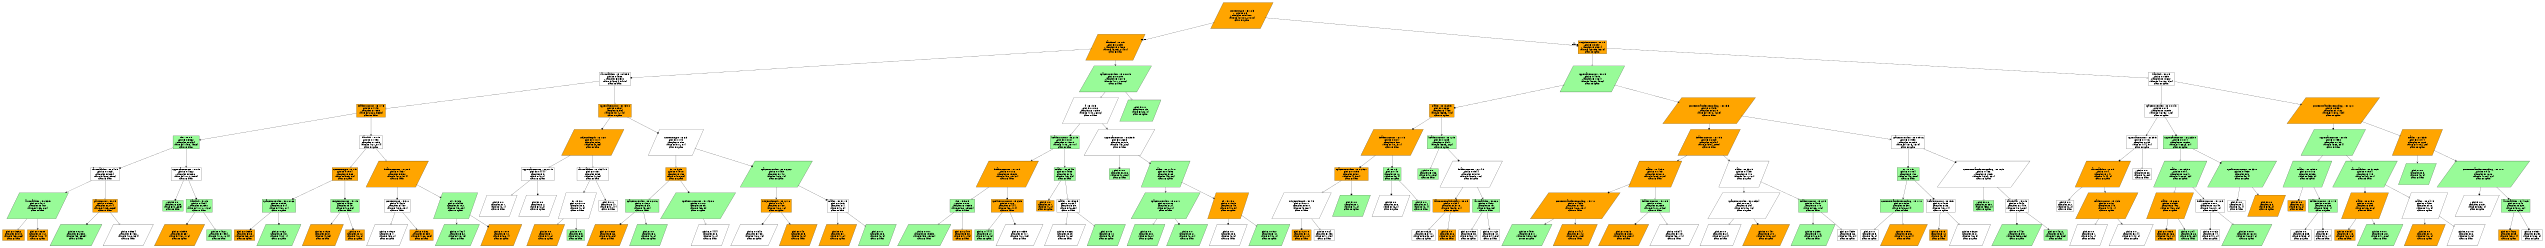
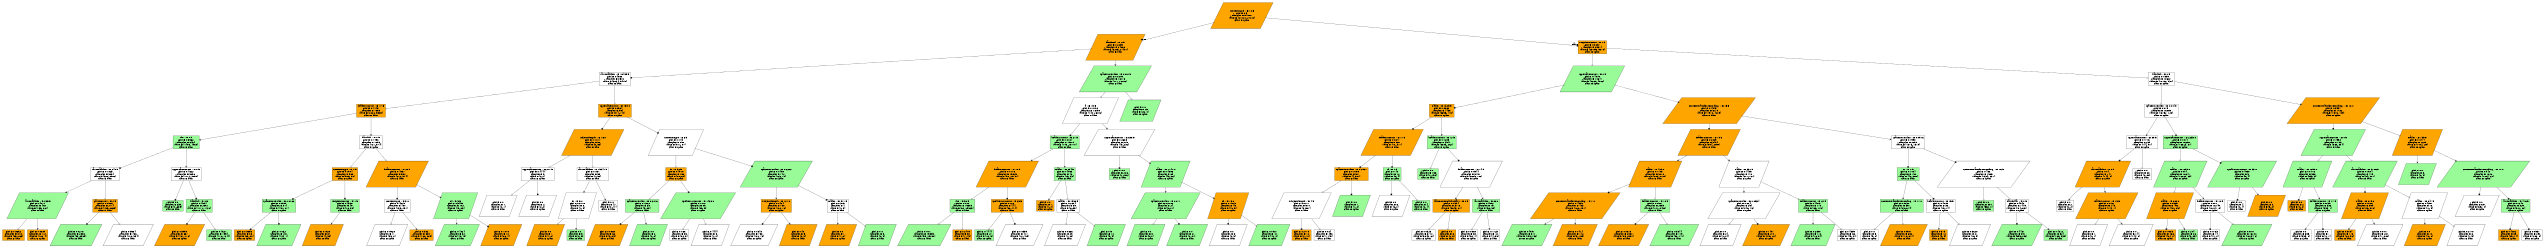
node "gini = 0.0278 samples = 2338 value = [33, 2305] chars = ham": label "gini = 0.0278 samples = 2338 value = [33, 2305] chars = ham" -> "gini = 0.0278 samples = 2338 value = [33, 2305] class = ham"
node "gini = 0.0 samples = 12 value = [12, 0] class = spam": removed
node "gini = 0.0681 samples = 85 value = [82, 3] class = spam": added
node "gini = 0.3344 samples = 179 value = [38, 141] class = ham": fillcolor white -> palegreen
node "gini = 0.0071 samples = 281 value = [1, 280] class = ham": fillcolor palegreen -> white
